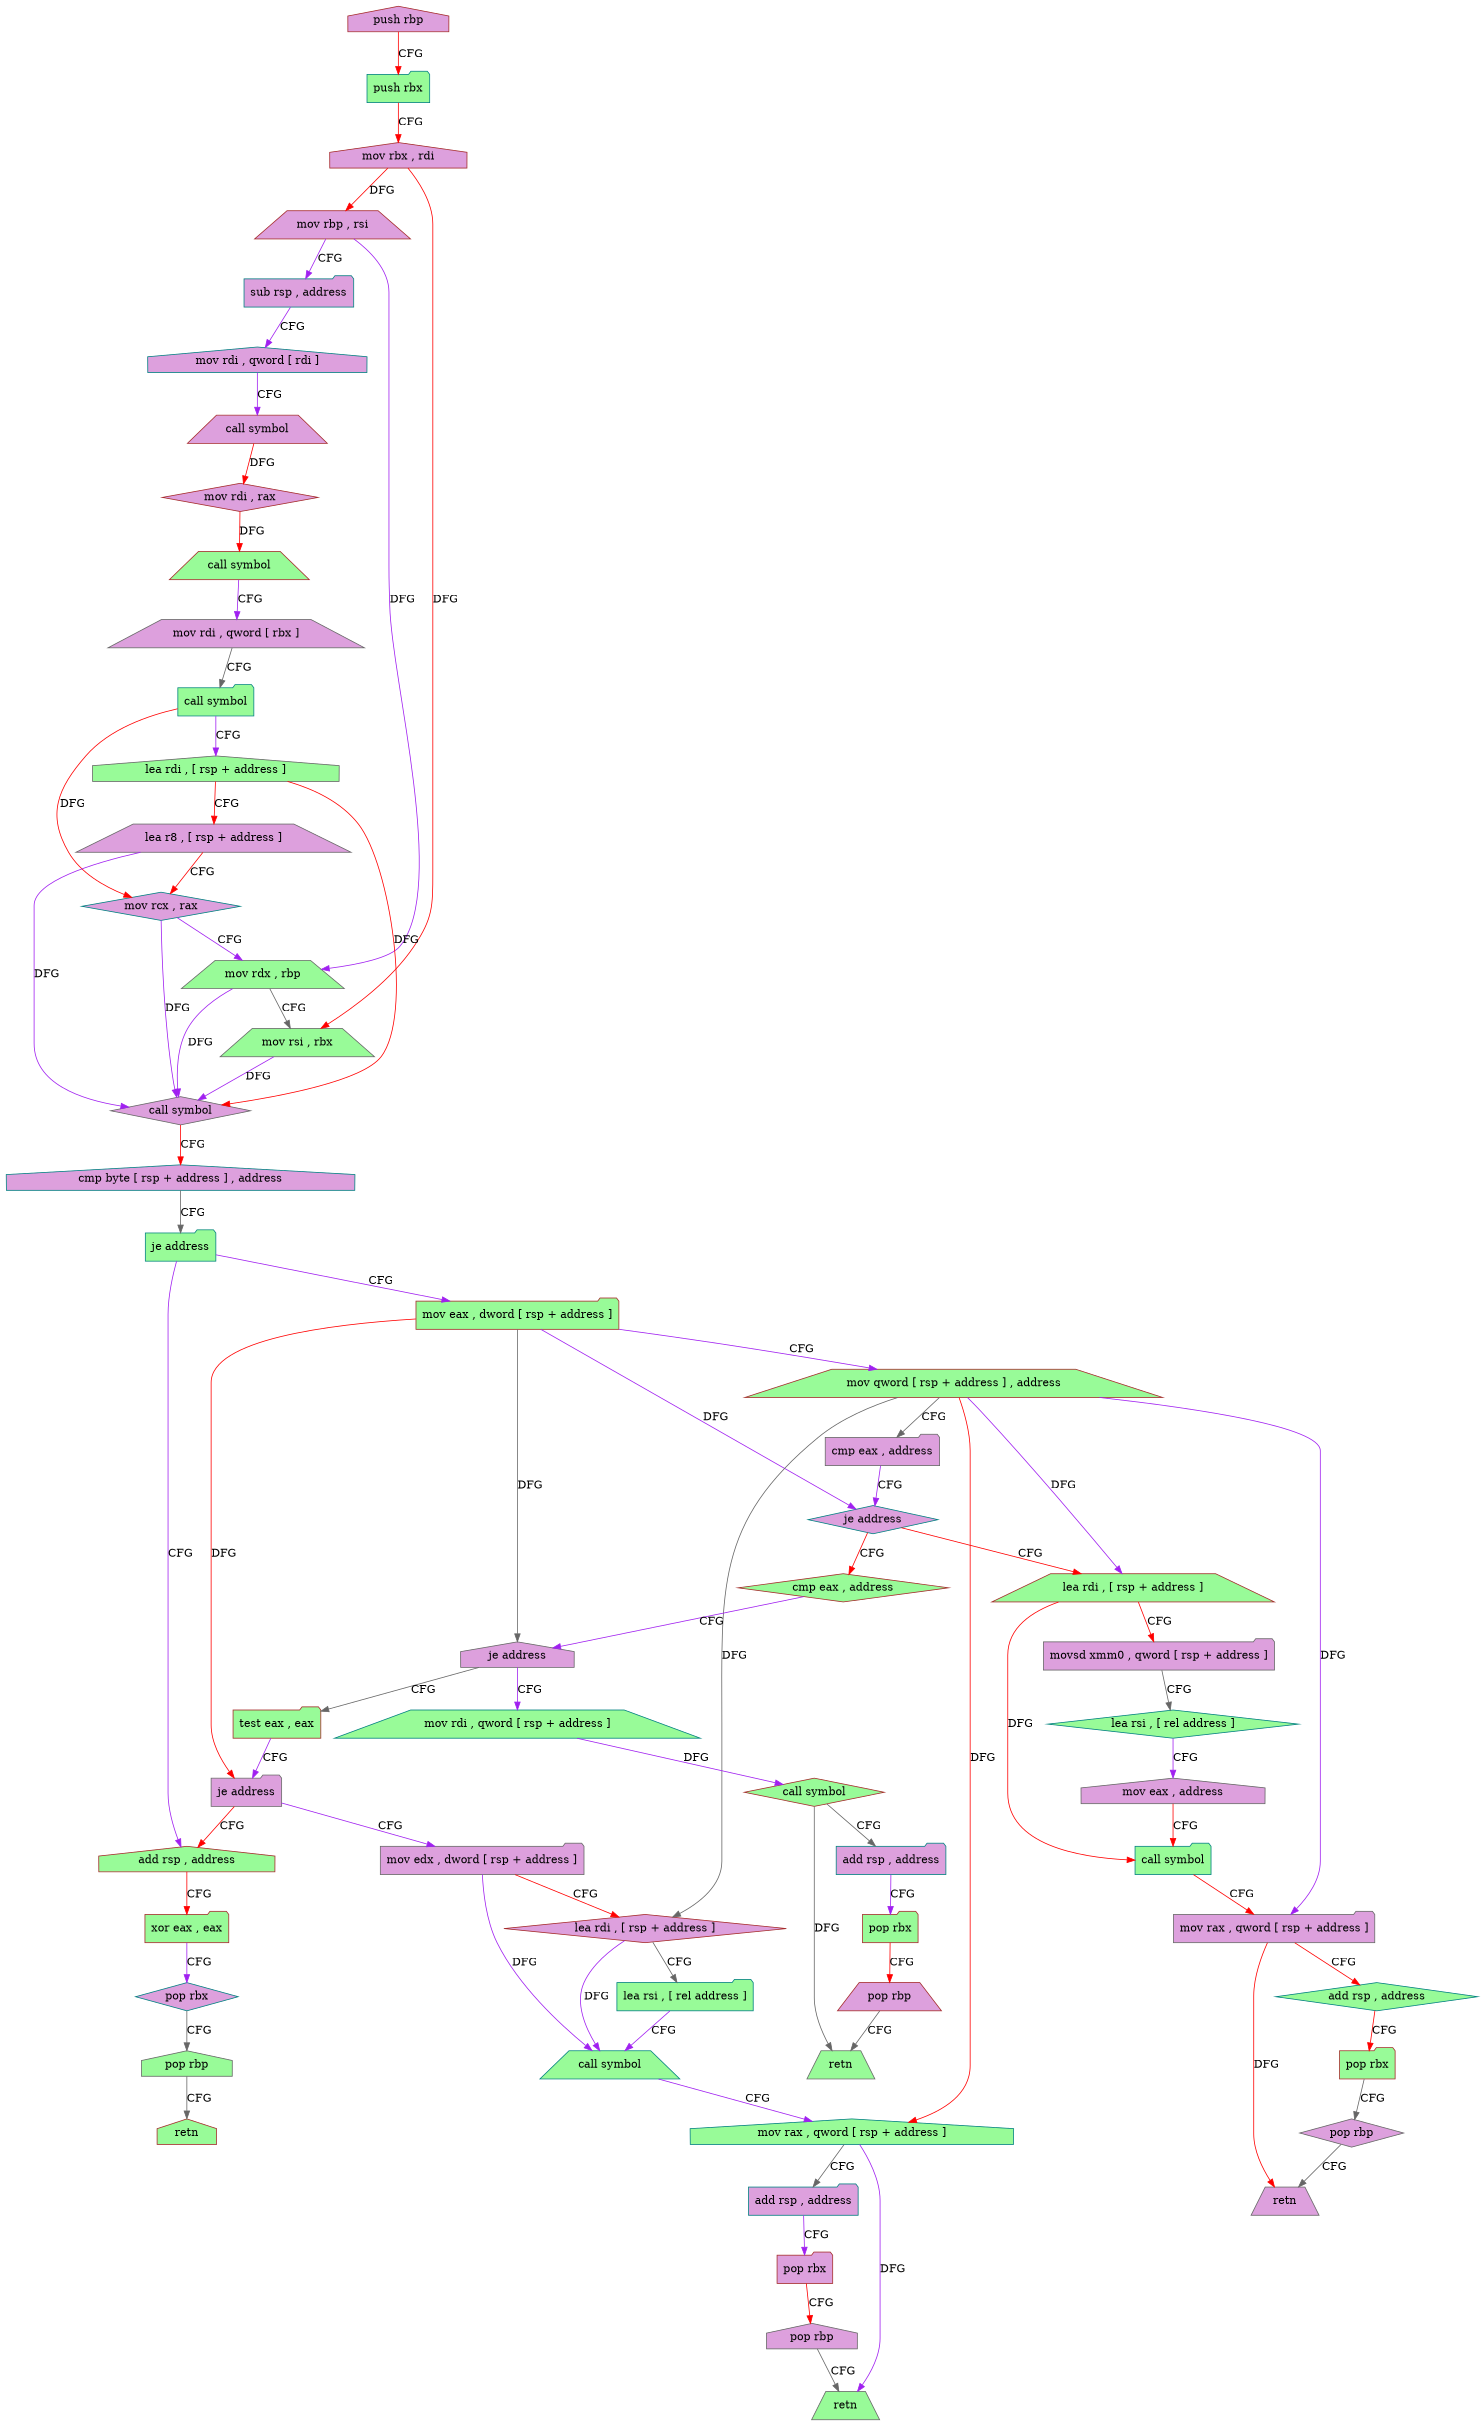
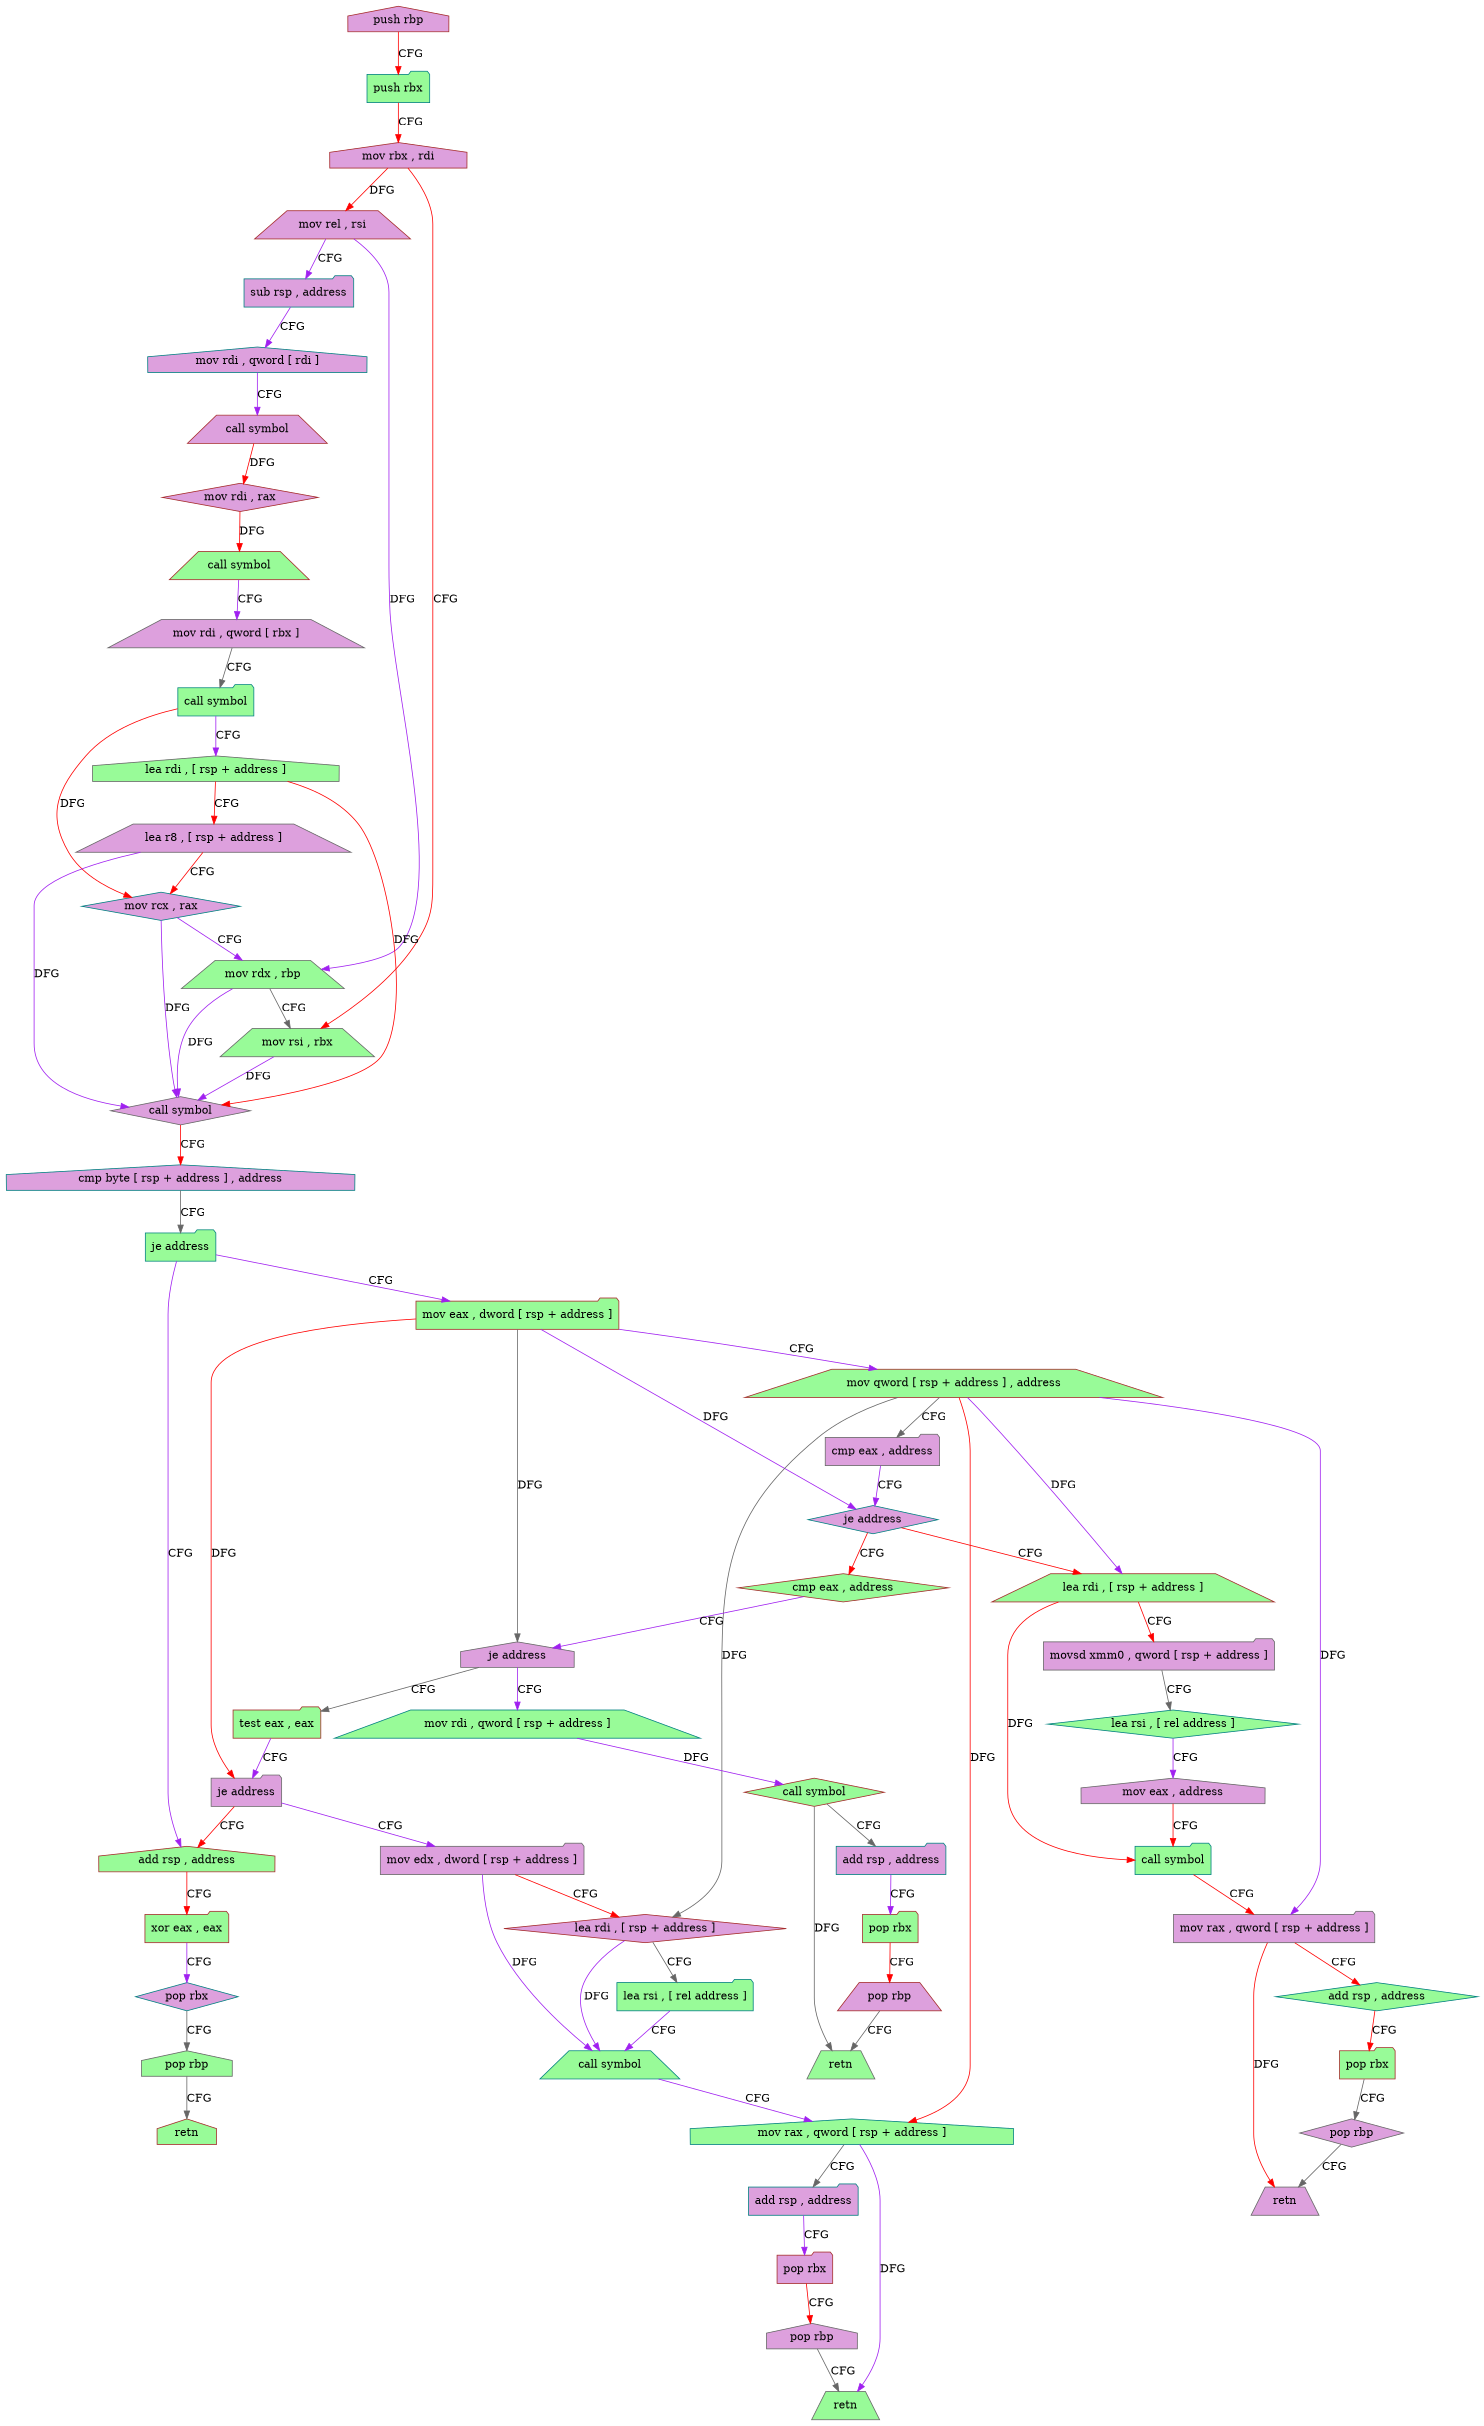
node "mov rbp , rsi": label "mov rbp , rsi" -> "mov rel , rsi"
edge "mov rbx , rdi" -> "mov rsi , rbx": label "DFG" -> "CFG"
